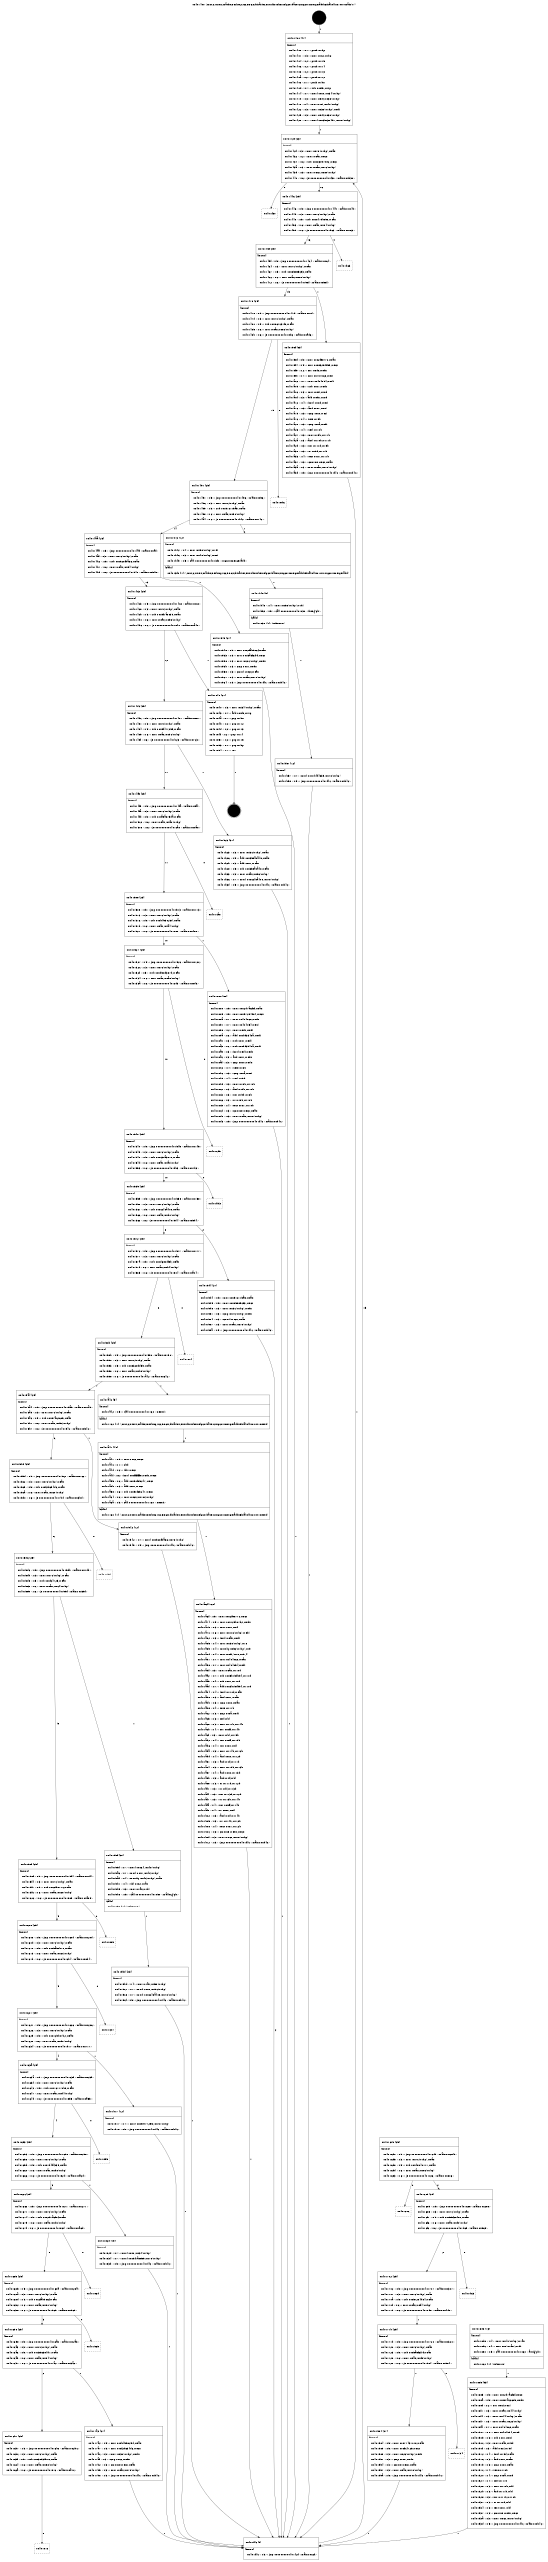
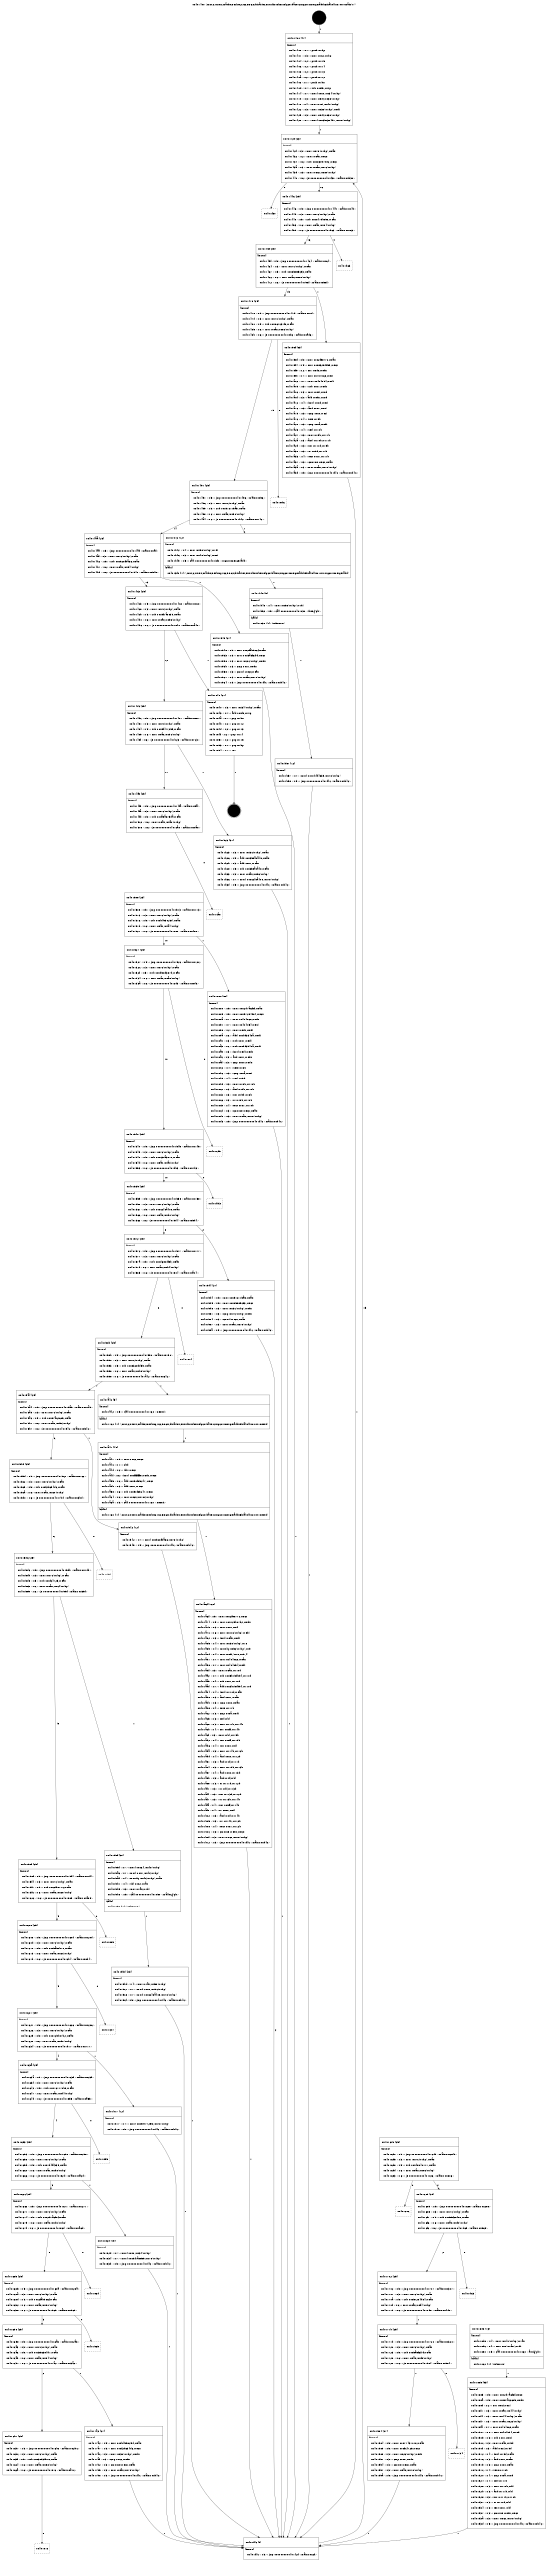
edge "0x4014f5 [25]" -> "0x40150e [25]": removed, label "11"
